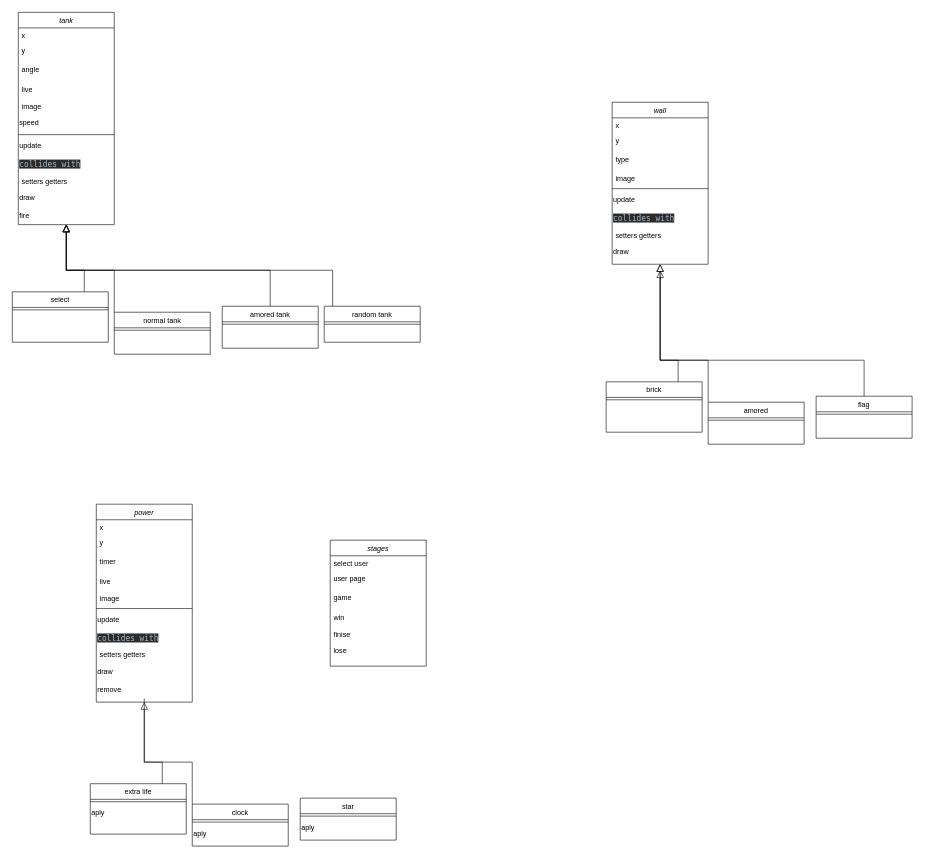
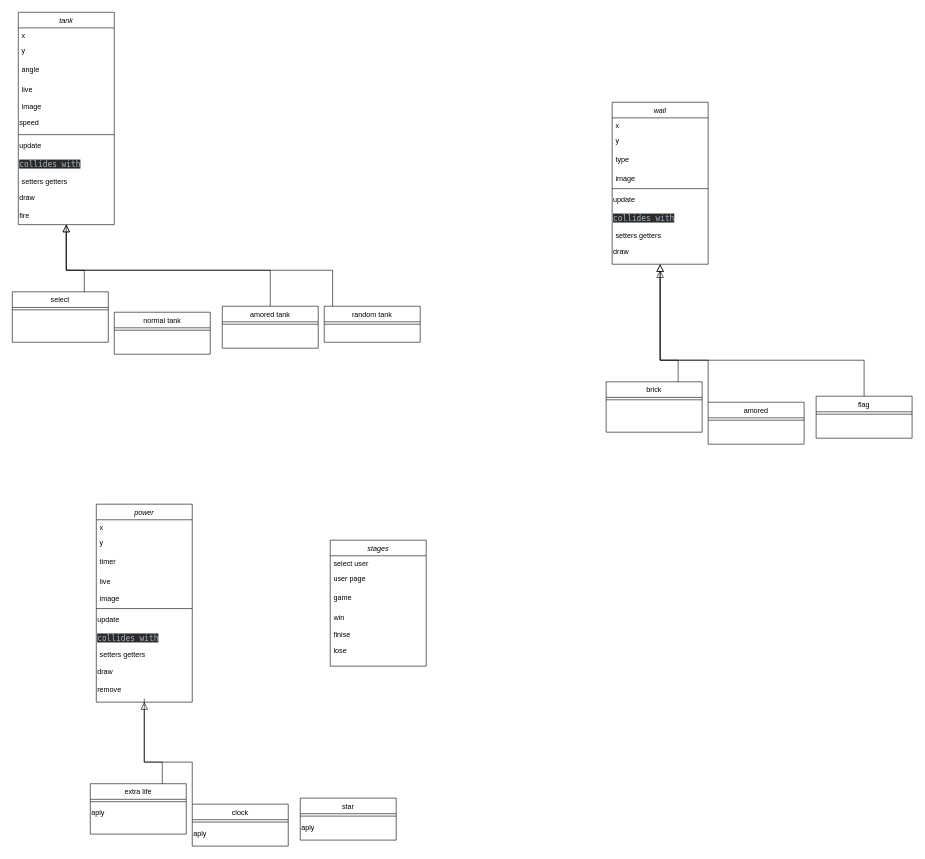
edge "select" -> "fire": arrowhead block -> none
edge "normal tank" -> "fire": removed
